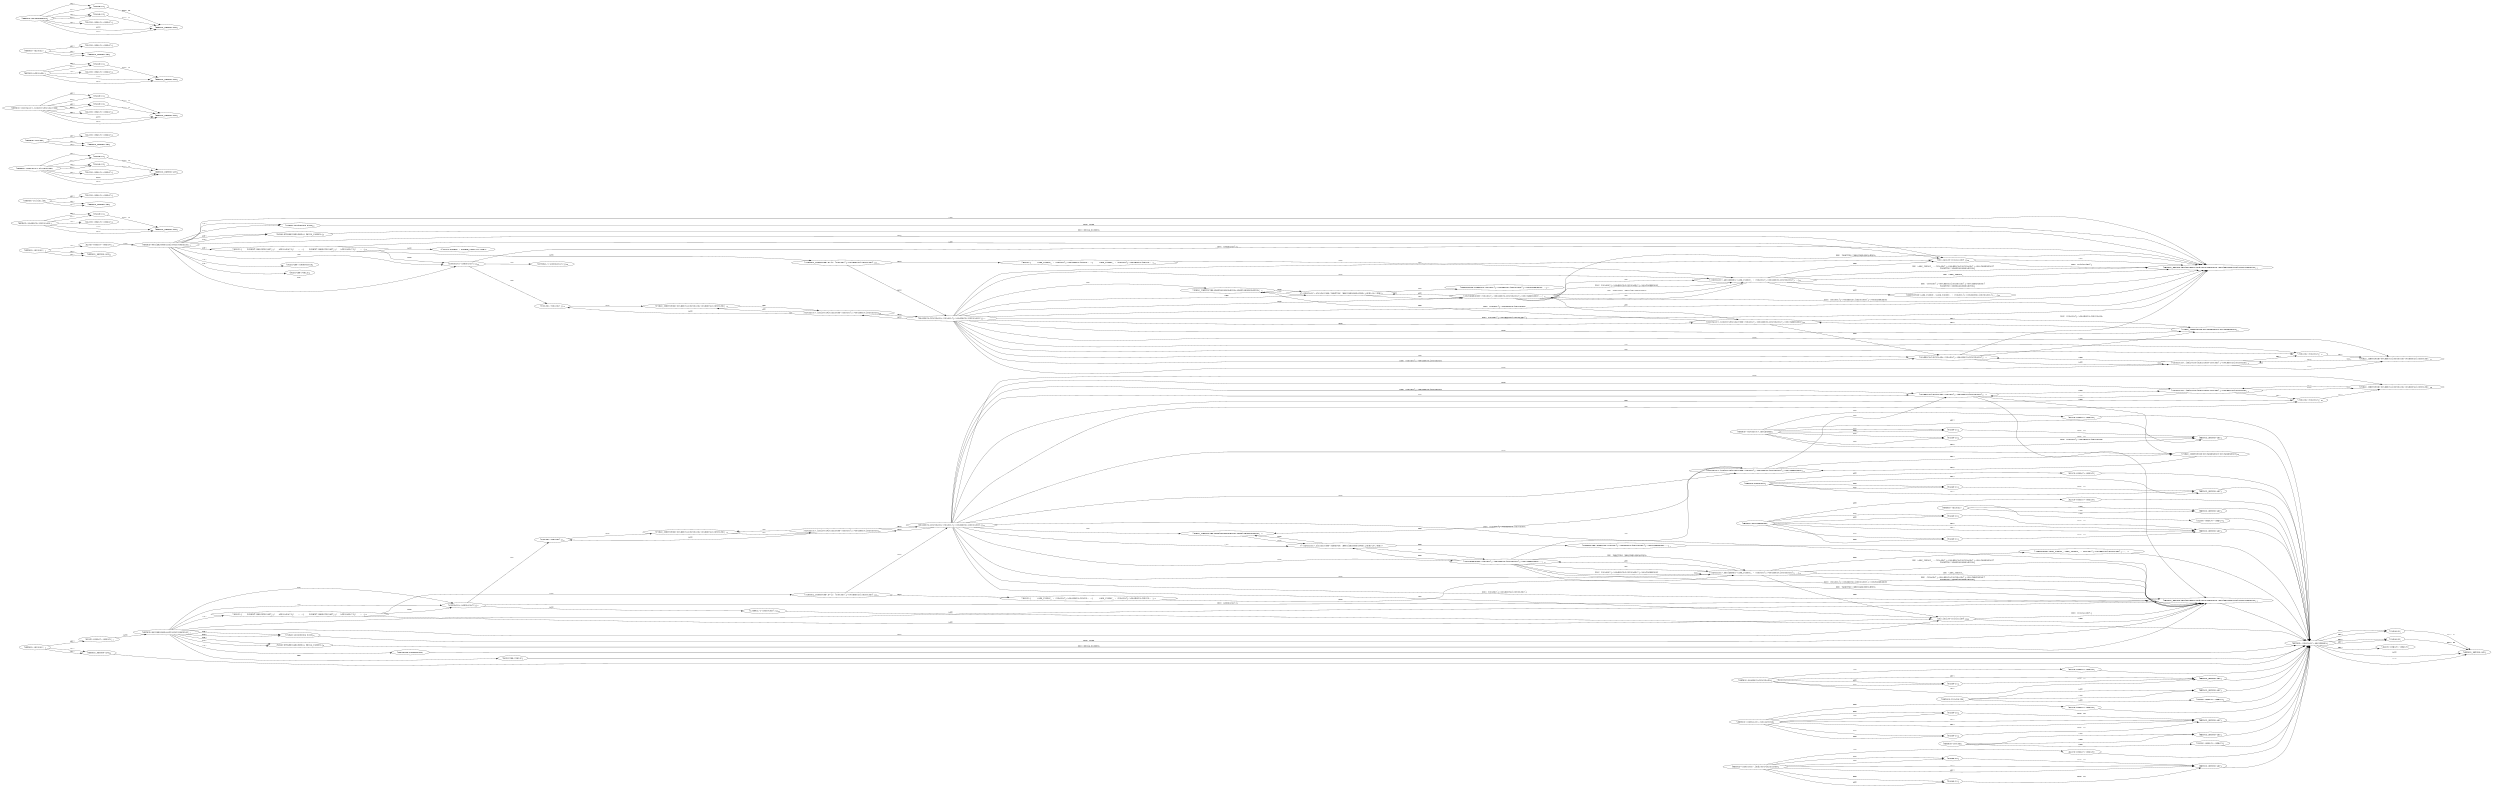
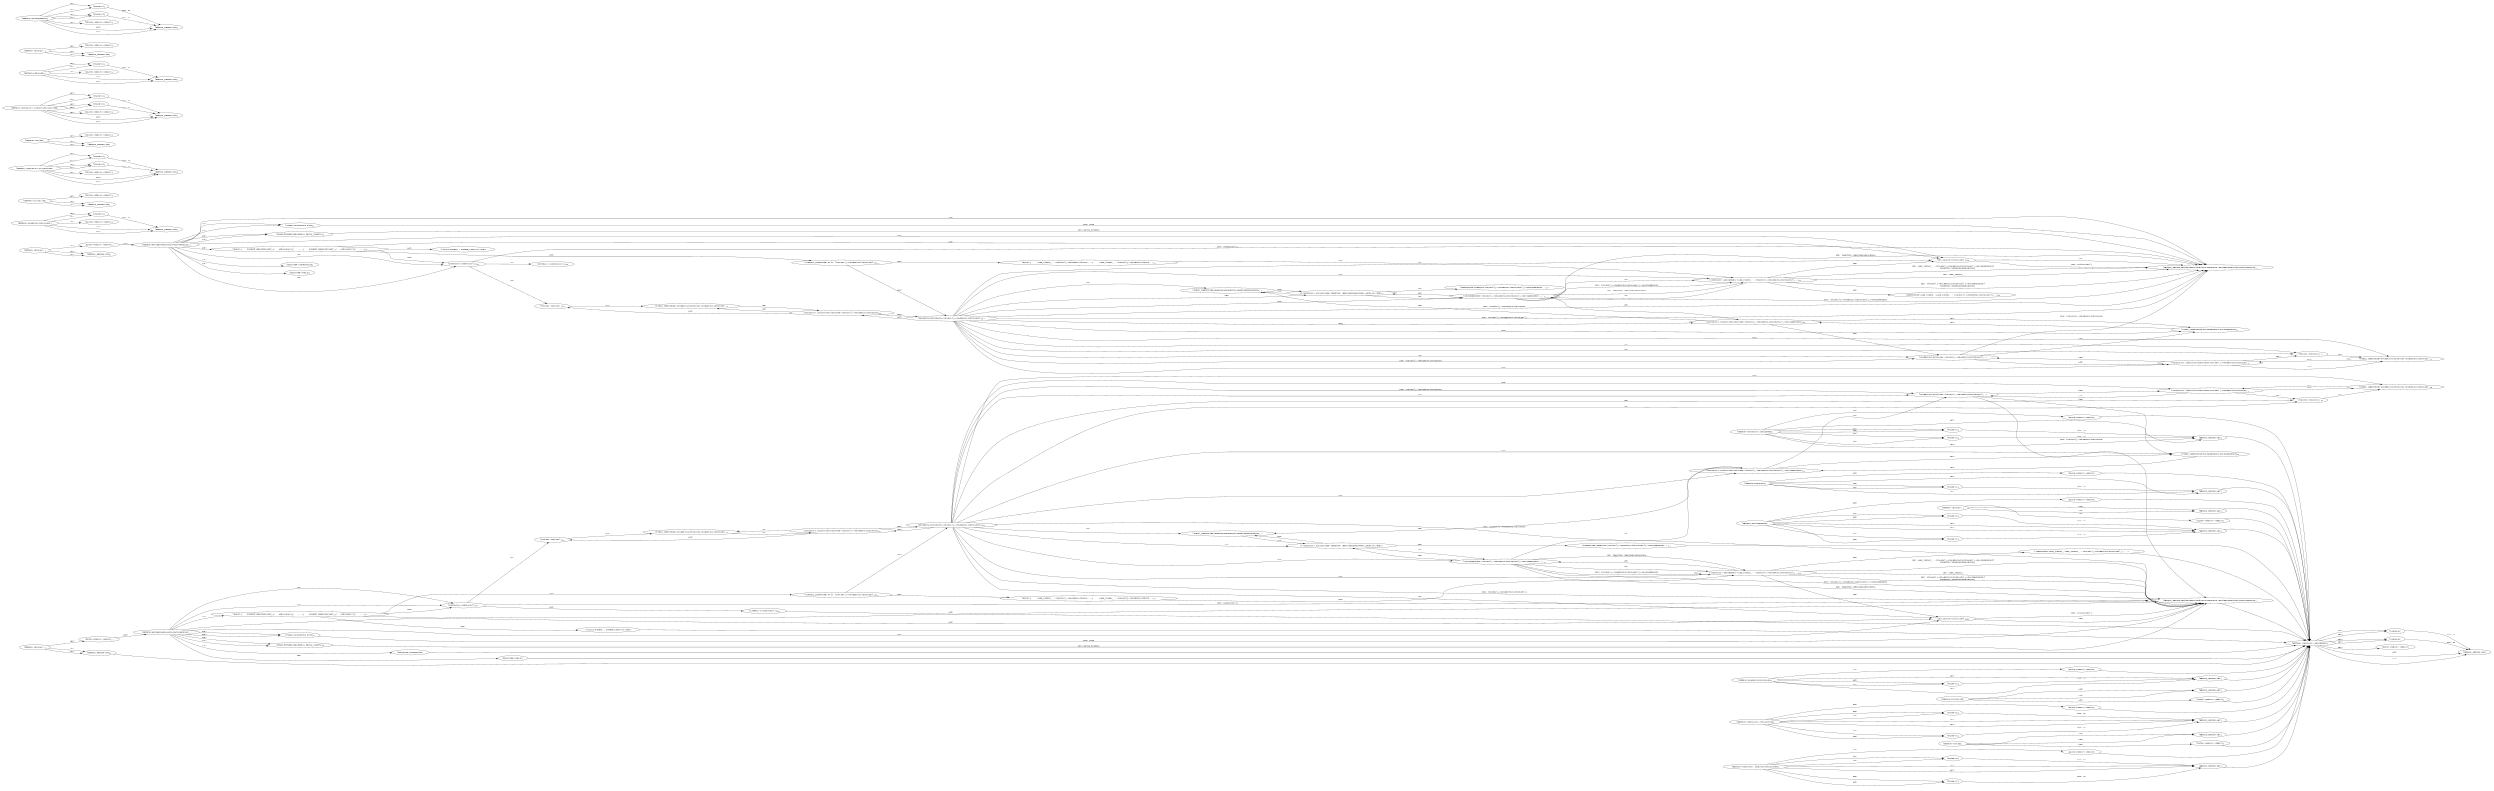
node "<(LOCAL,DCHECK : DCHECK)<SUB>14</SUB>>": added
